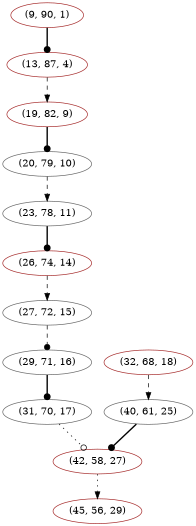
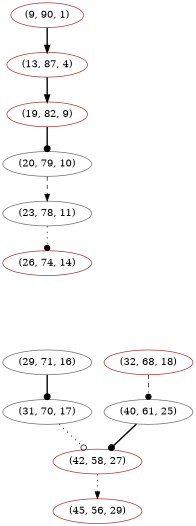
edge "(9, 90, 1)" -> "(13, 87, 4)": arrowhead dot -> normal
edge "(13, 87, 4)" -> "(19, 82, 9)": style dashed -> bold
edge "(23, 78, 11)" -> "(26, 74, 14)": style bold -> dotted
node "(27, 72, 15)": removed
edge "(32, 68, 18)" -> "(40, 61, 25)": arrowhead normal -> dot
